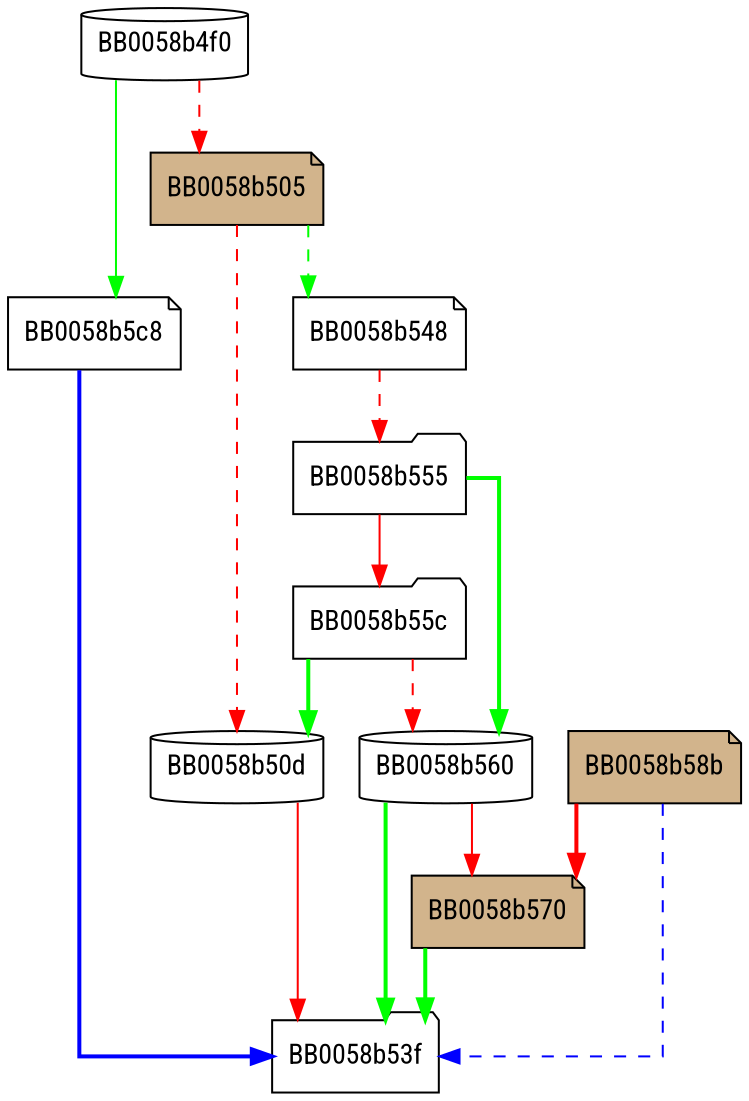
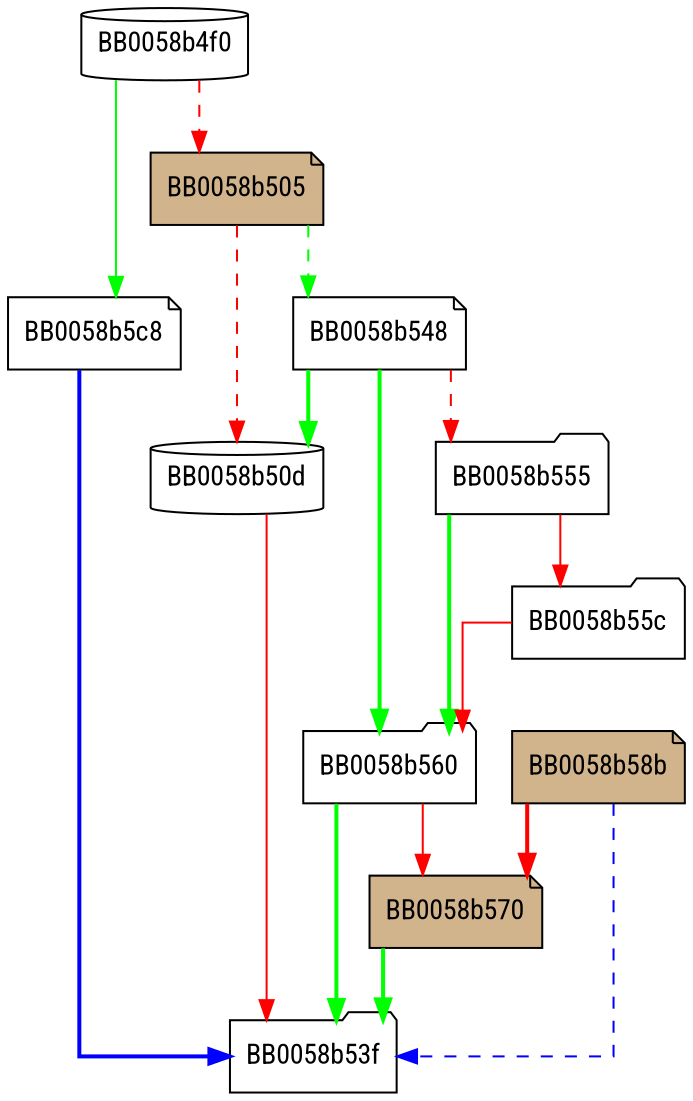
edge "BB0058b548" -> "BB0058b560": added
edge "BB0058b55c" -> "BB0058b560": style dashed -> solid
edge "BB0058b55c" -> "BB0058b50d": now "BB0058b548" -> "BB0058b50d"
node "BB0058b560": shape cylinder -> folder
